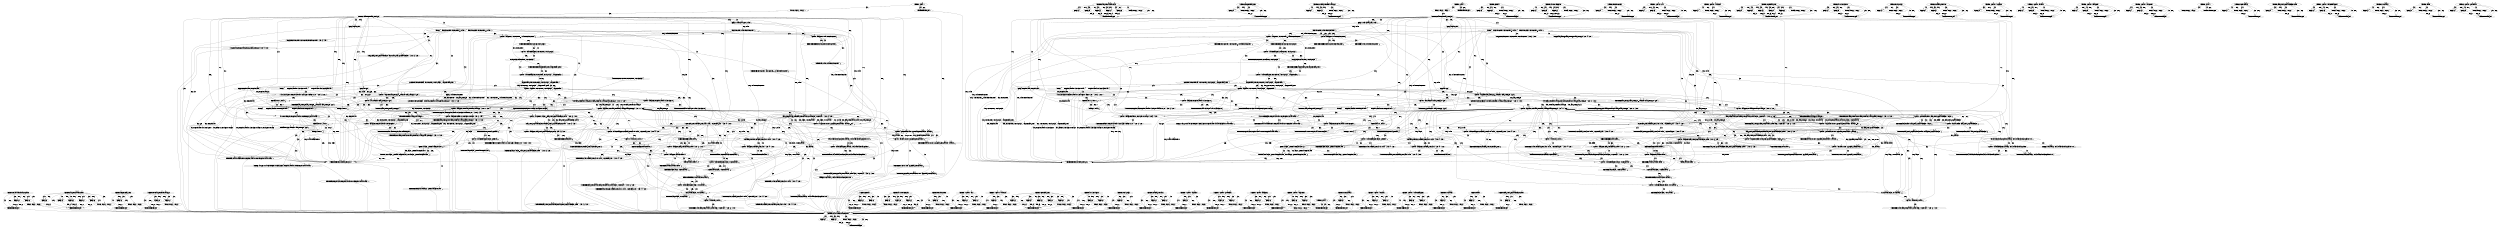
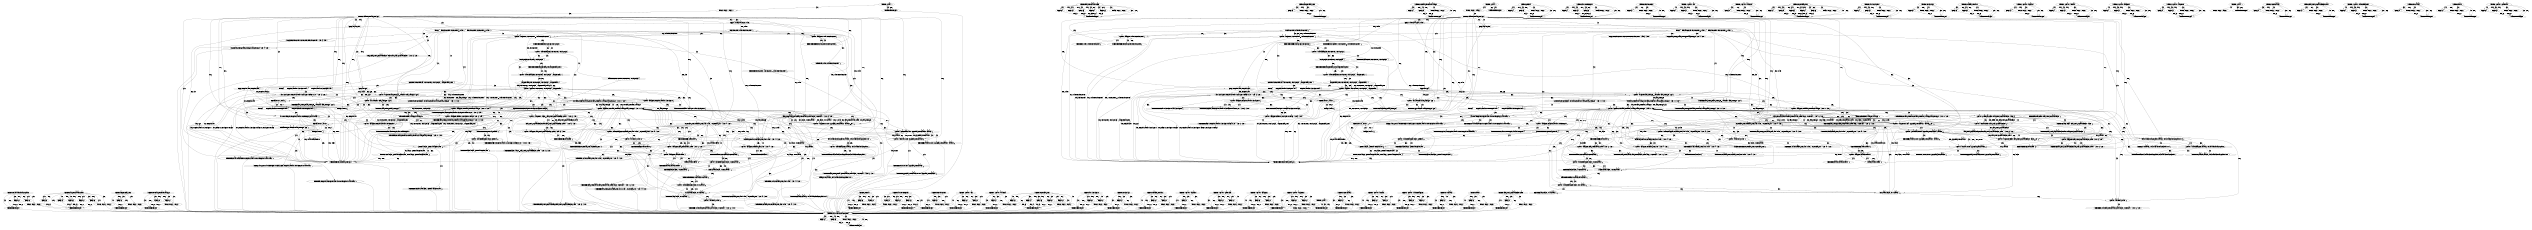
edge "(<operator>.lessThan,RefPtr<FileSystemSyncCallbackHelper)" -> "(IDENTIFIER,RefPtr,RefPtr<FileSystemSyncCallbackHelper)": reversed
